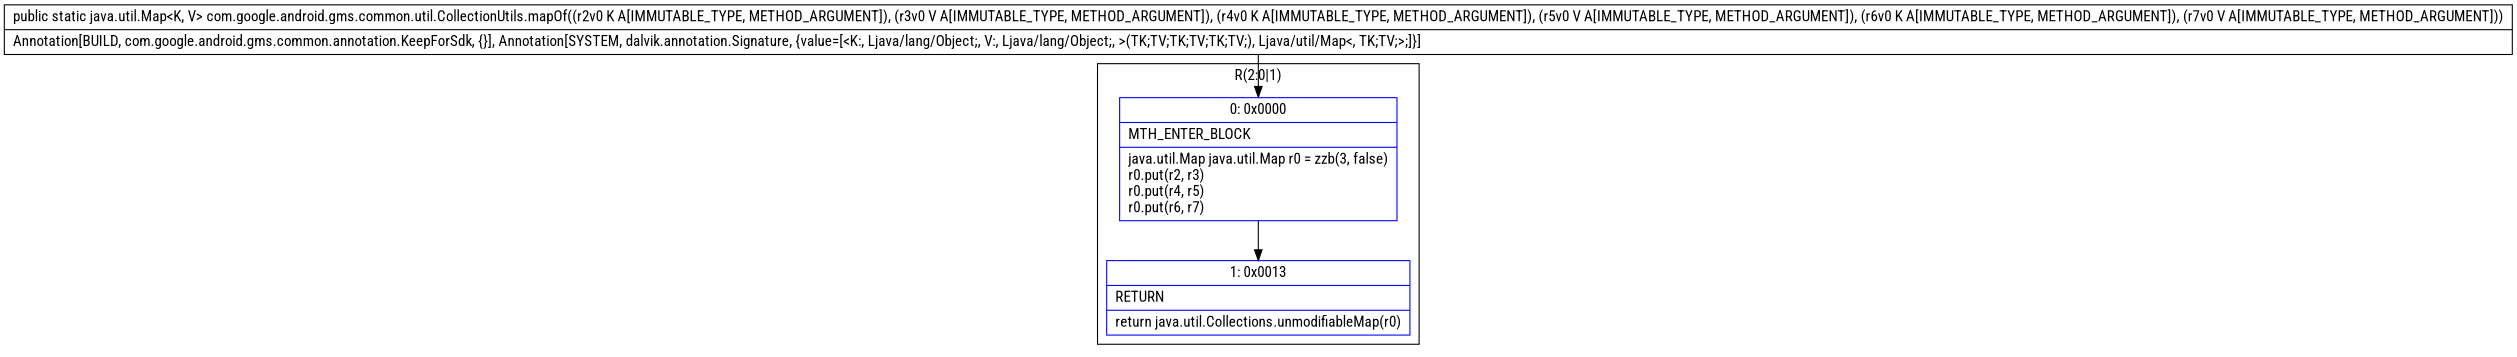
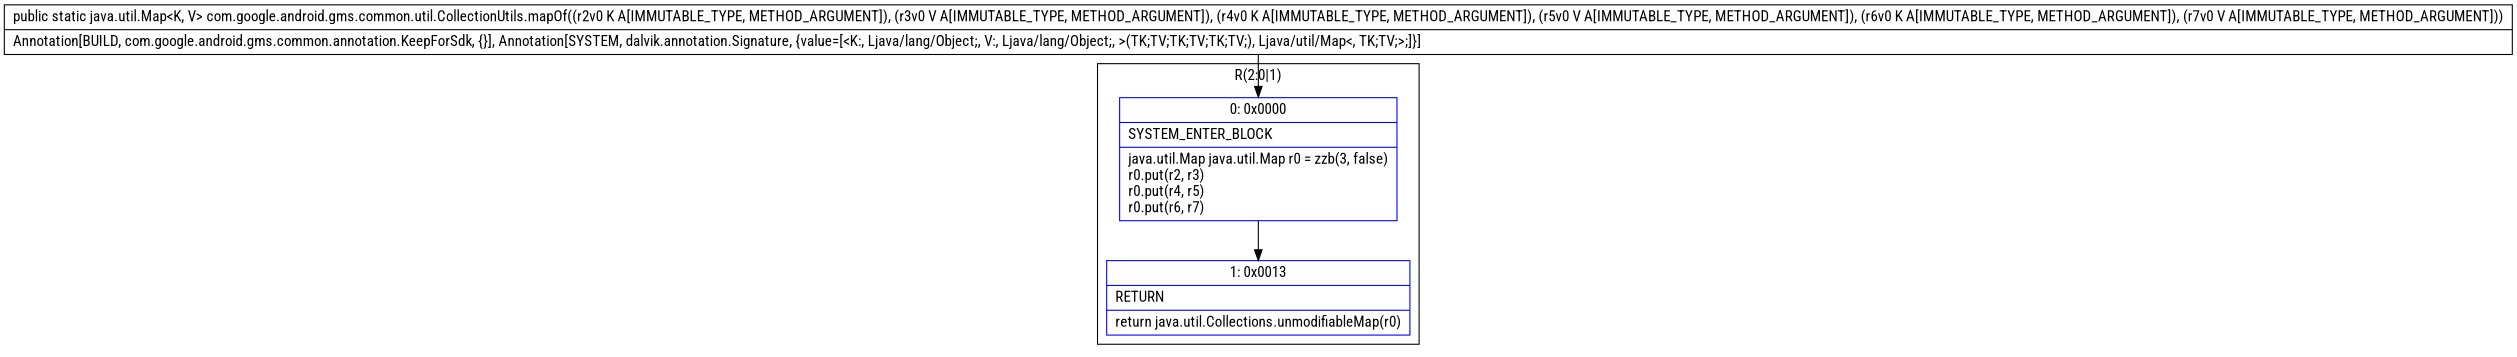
node "0: 0x0000": text "MTH_ENTER_BLOCK" -> "SYSTEM_ENTER_BLOCK"
